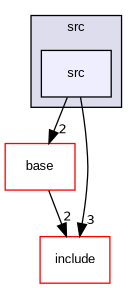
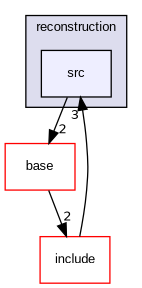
cluster "src": label "src" -> "reconstruction"
edge "src" -> "include": reversed
